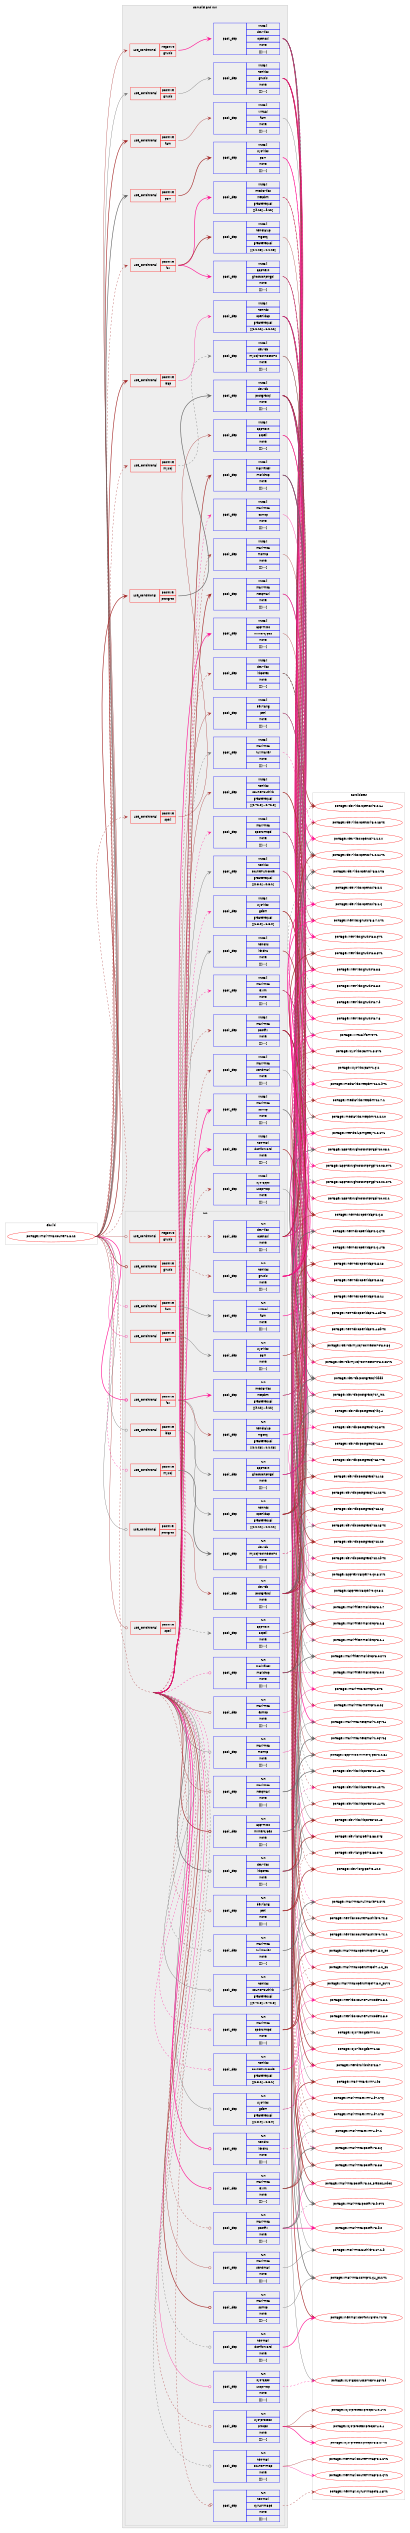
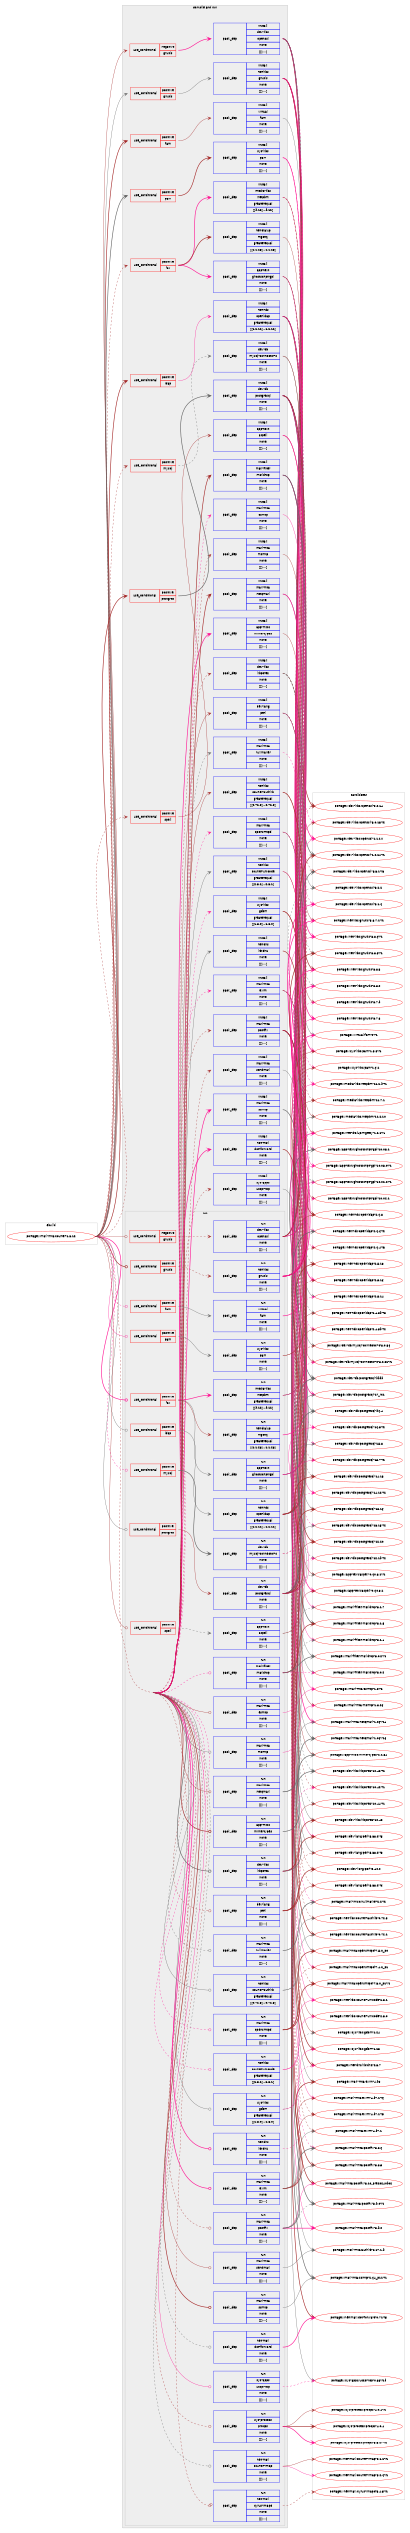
node "portage://dev-lang/perl-5.38.2-r6": added
node "portage://mail-mta/nullmailer-2.2-r2": label "portage://mail-mta/nullmailer-2.2-r2" -> "portage://mail-misc/nullmailer-2.2-r2"
